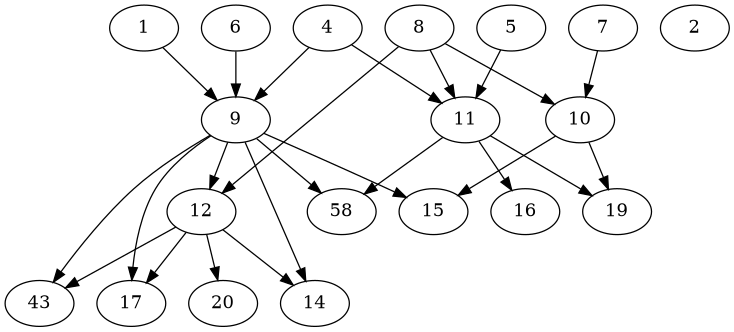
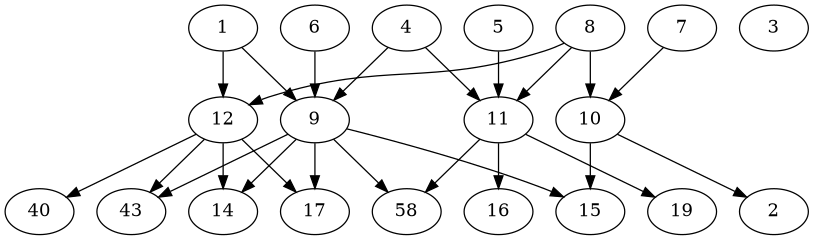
node "3": added
edge "9" -> "12": now "1" -> "12"
edge "10" -> "19": now "10" -> "2"
node "20": label "20" -> "40"
